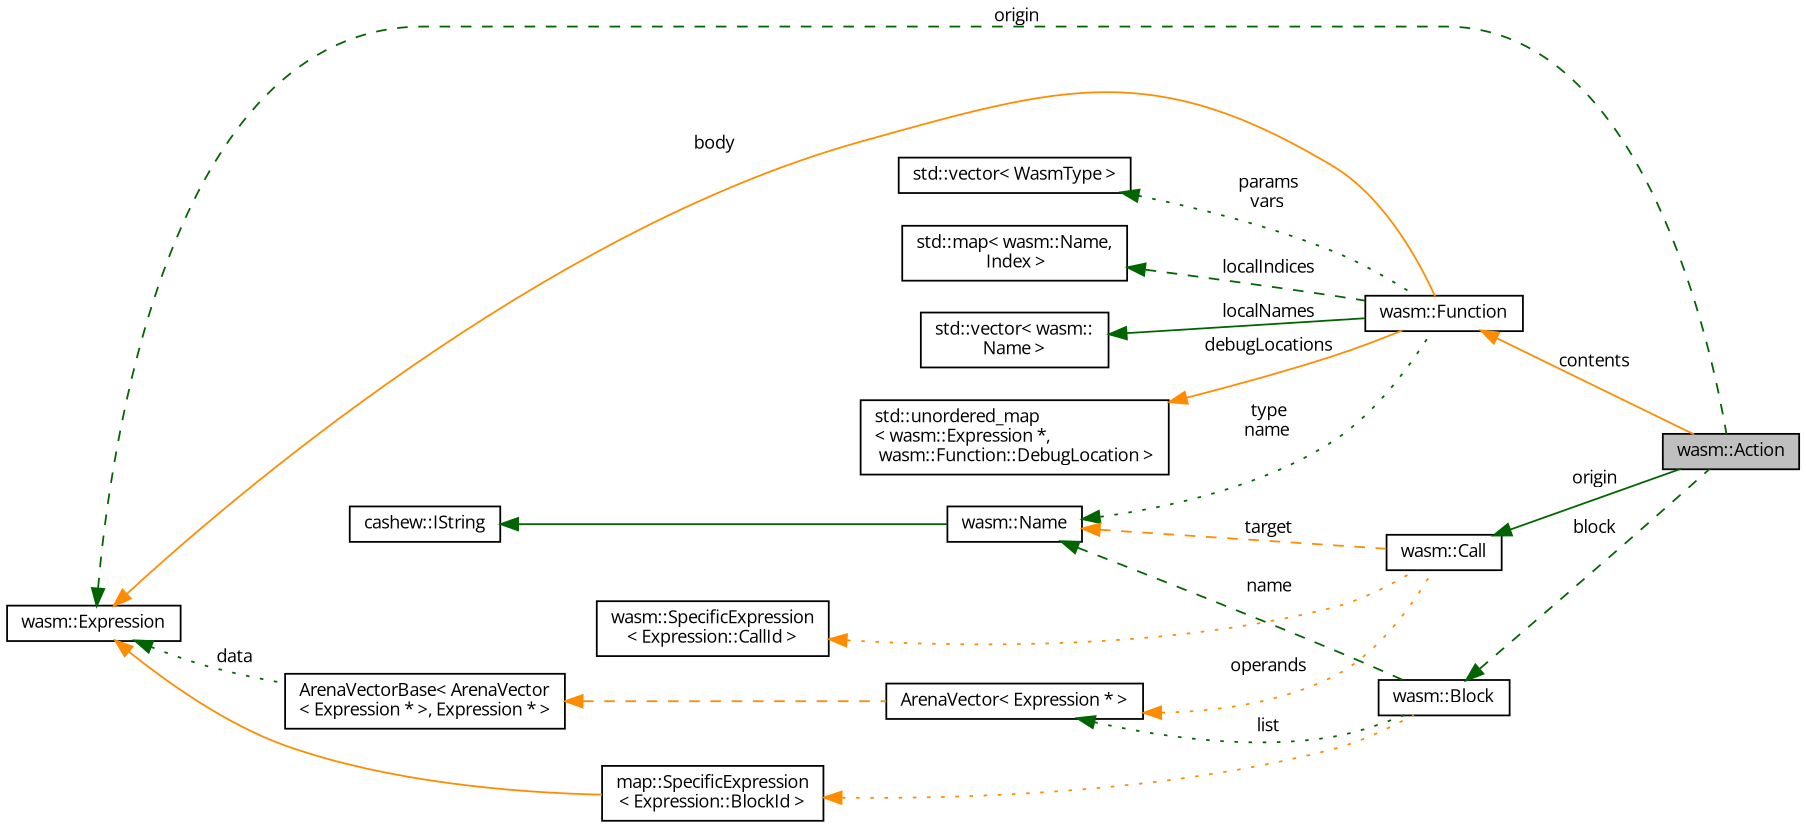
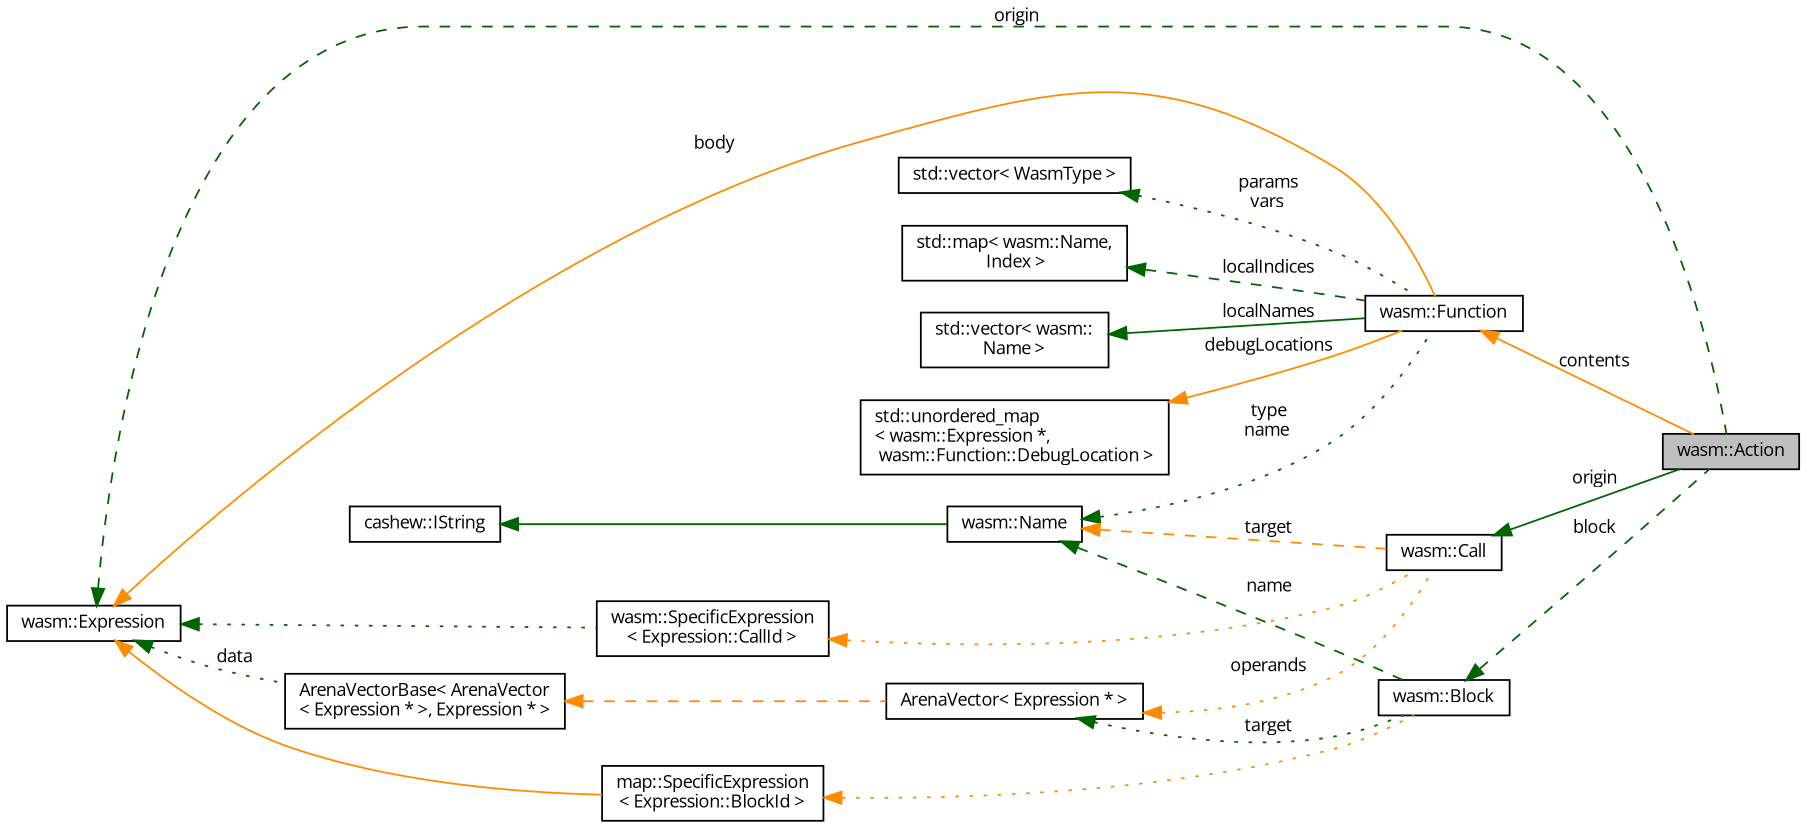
edge "wasm::SpecificExpression < Expression::CallId >" -> "wasm::Expression": added
edge "wasm::Block" -> "ArenaVector< Expression * >": label " list" -> " target"
